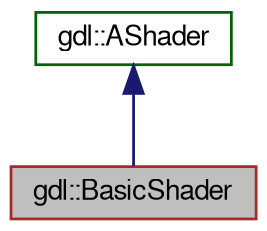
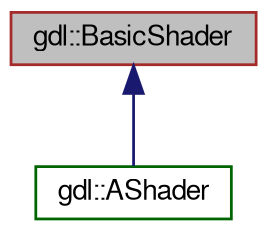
edge "gdl::BasicShader" -> "gdl::AShader": reversed
